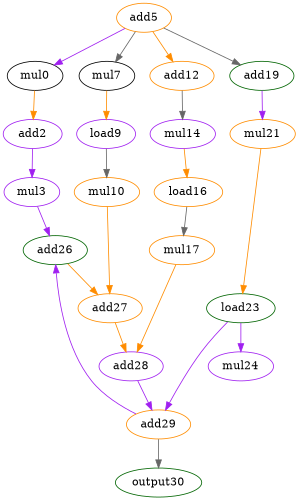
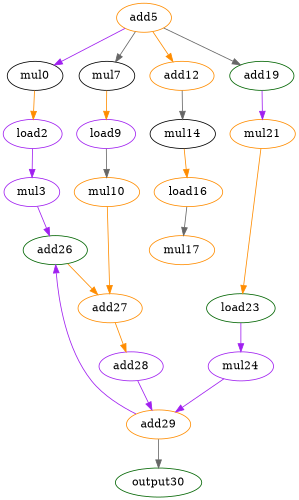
node "add2": label "add2" -> "load2"
node "mul14": color purple -> black
edge "mul17" -> "add28": removed
edge "load23" -> "add29": now "mul24" -> "add29"
